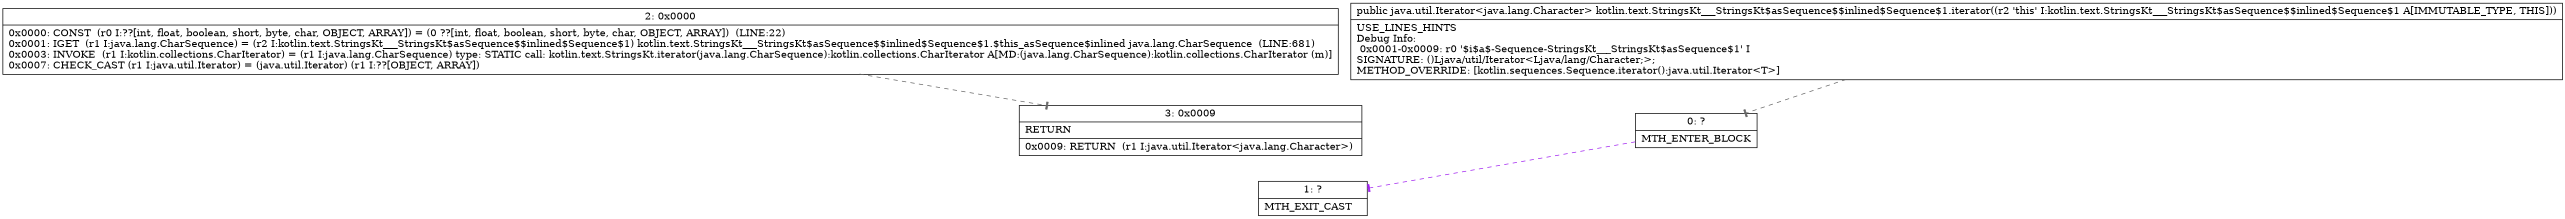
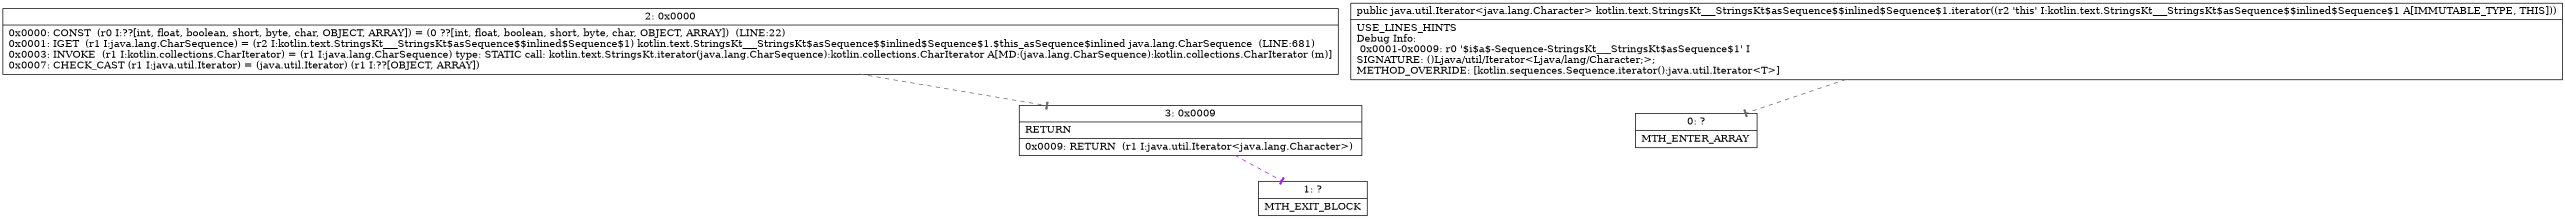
node "0: ?": text "MTH_ENTER_BLOCK" -> "MTH_ENTER_ARRAY"
edge "0: ?" -> "1: ?": now "3: 0x0009" -> "1: ?"
node "1: ?": text "MTH_EXIT_CAST" -> "MTH_EXIT_BLOCK"
